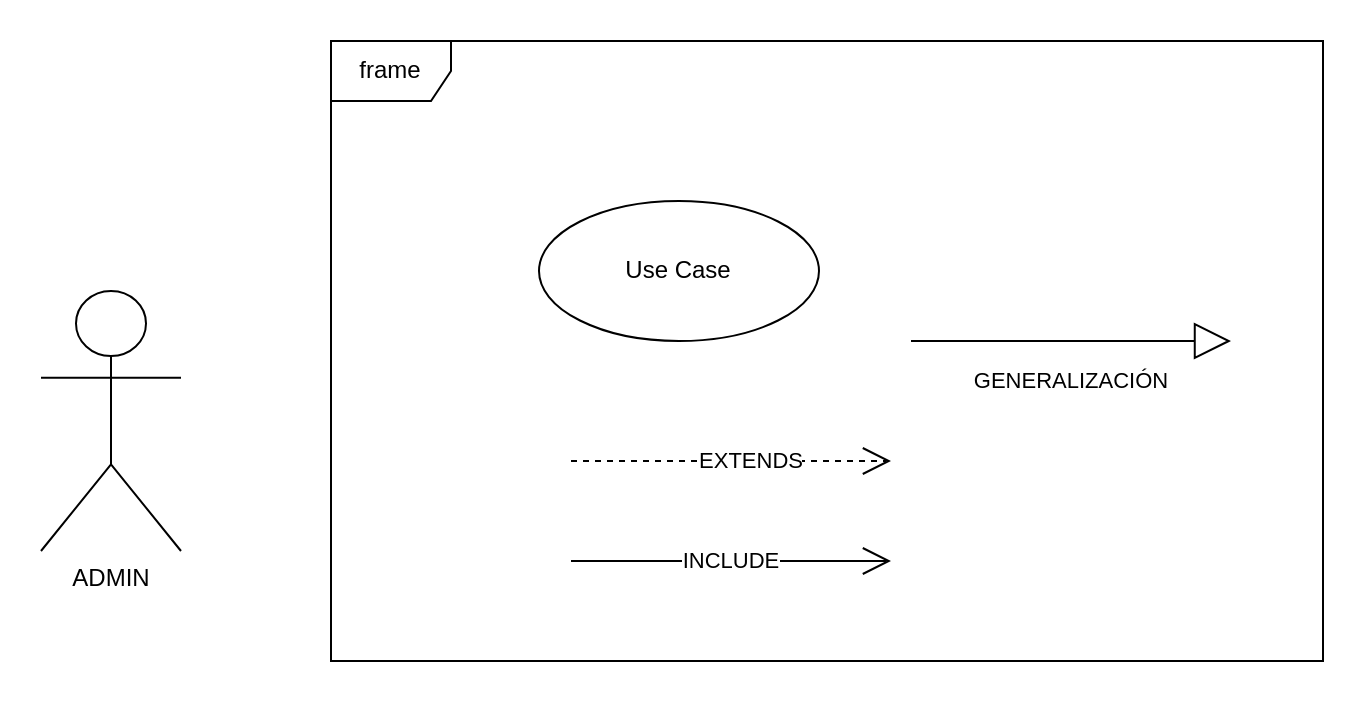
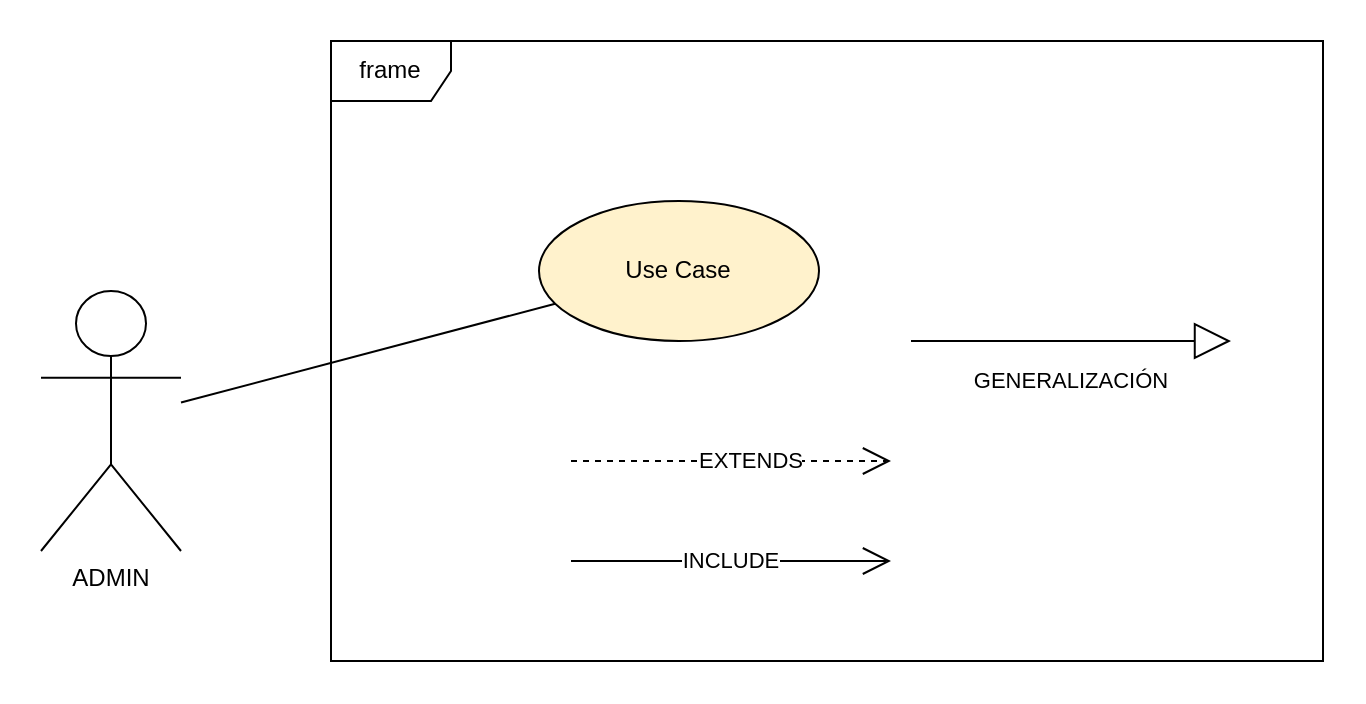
node "Use Case": fillcolor #ffffff -> #fff2cc
edge "Use Case" -- "ADMIN": added
